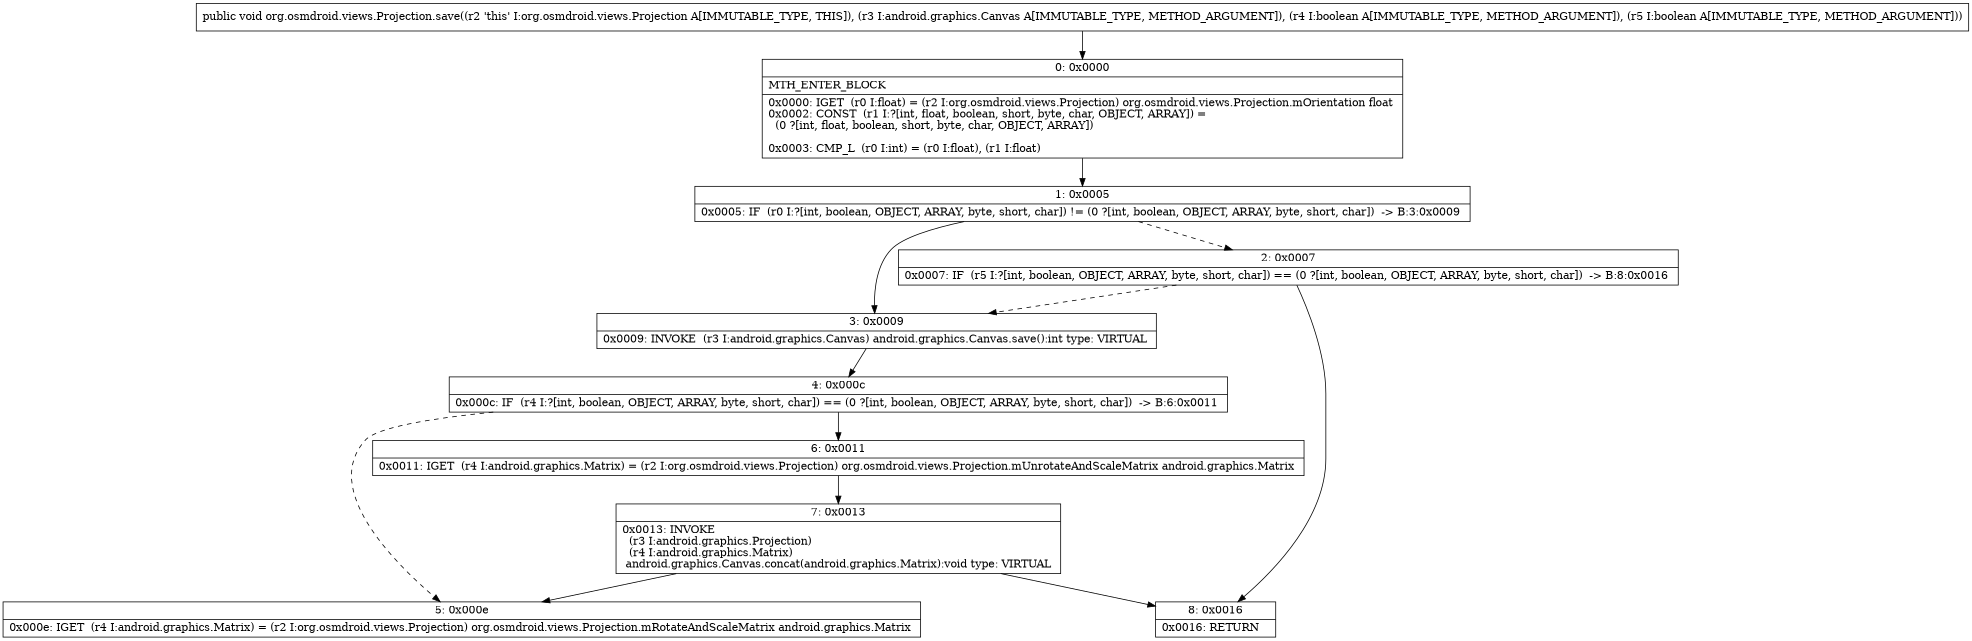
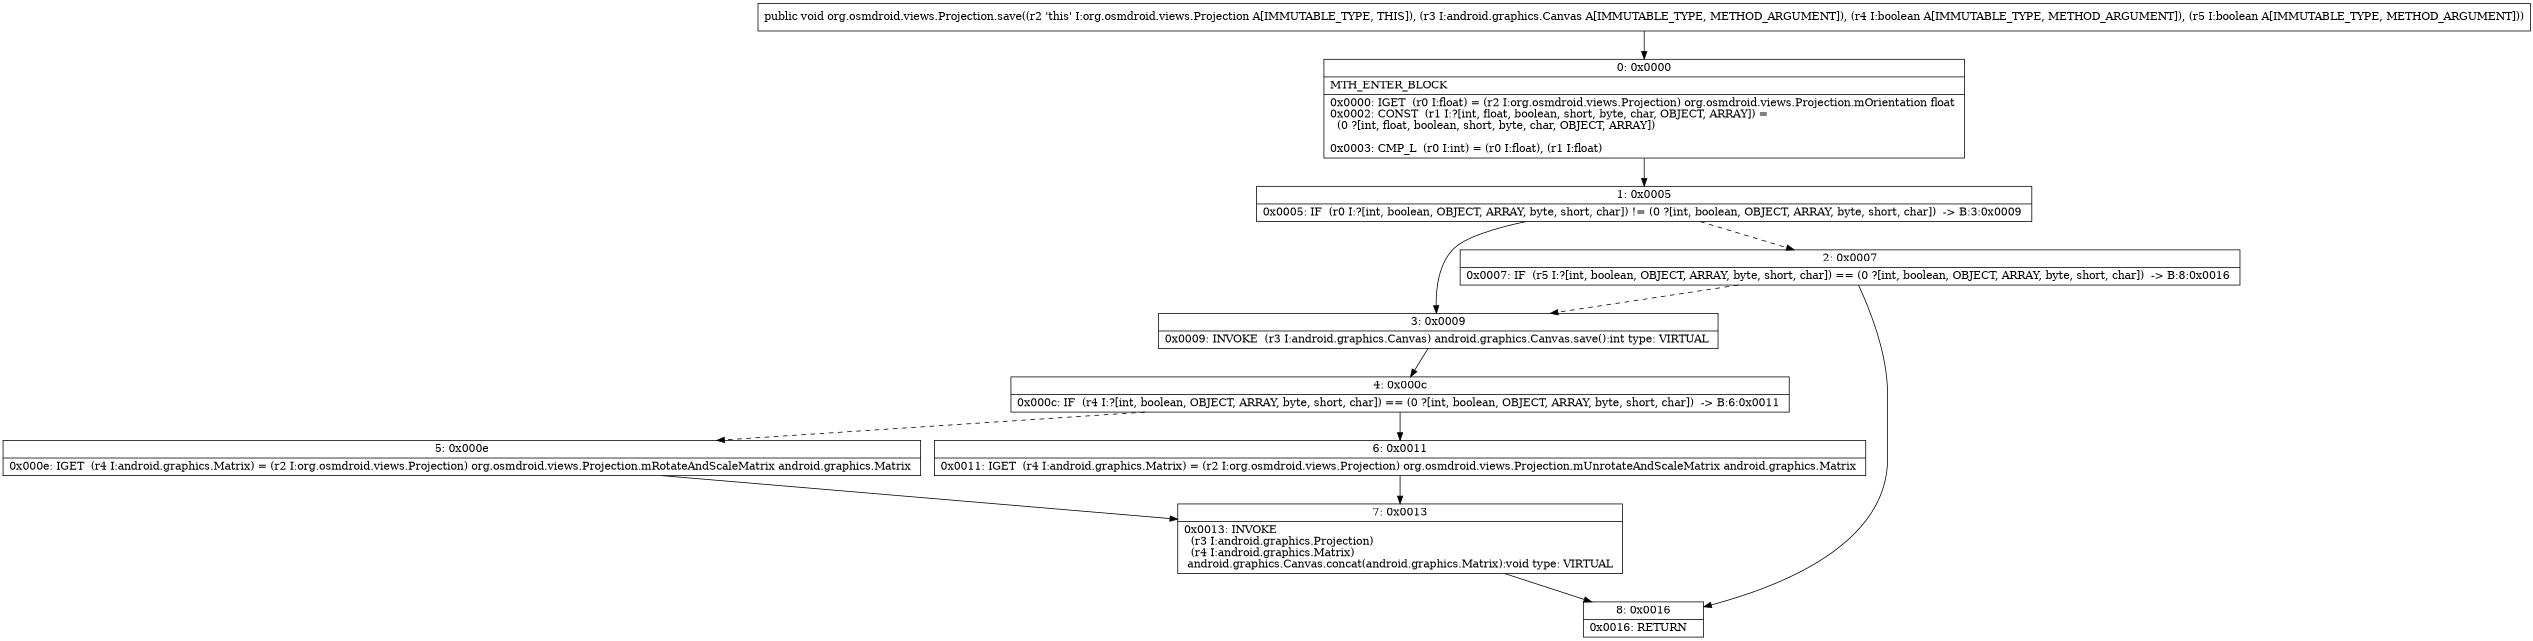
edge "7: 0x0013" -> "5: 0x000e": reversed
